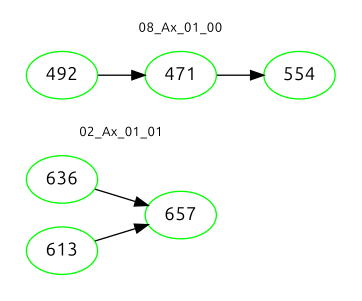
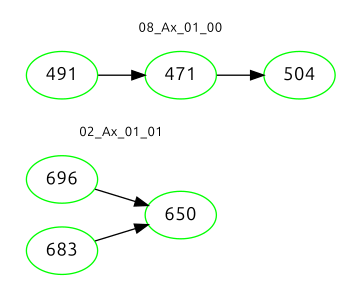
node "492": label "492" -> "491"
node "554": label "554" -> "504"
node "636": label "636" -> "696"
node "657": label "657" -> "650"
node "613": label "613" -> "683"
